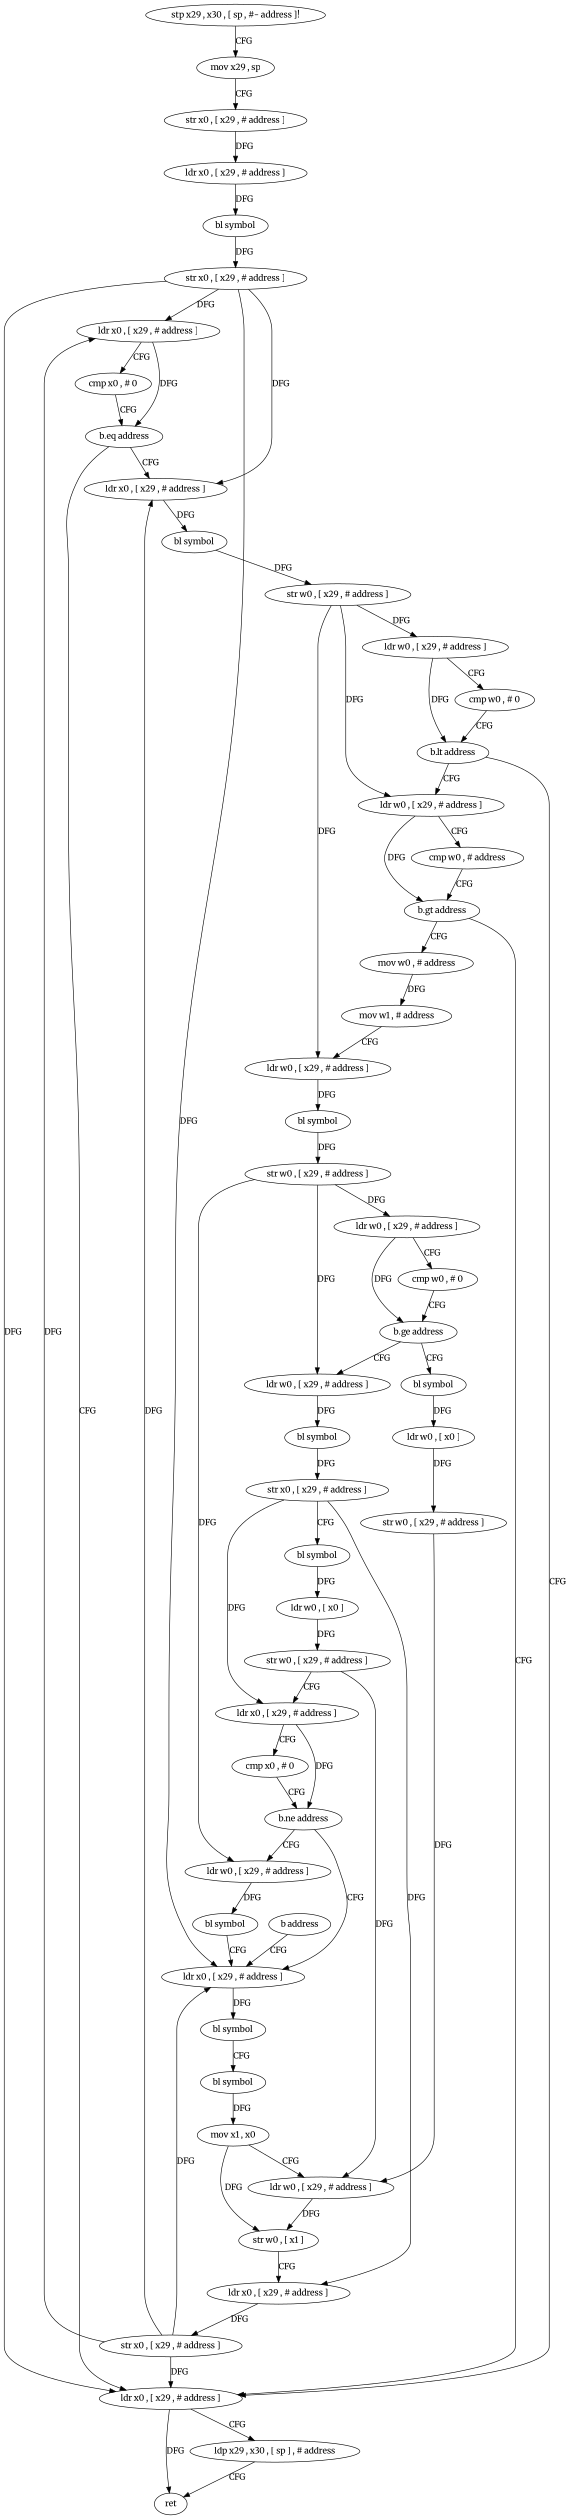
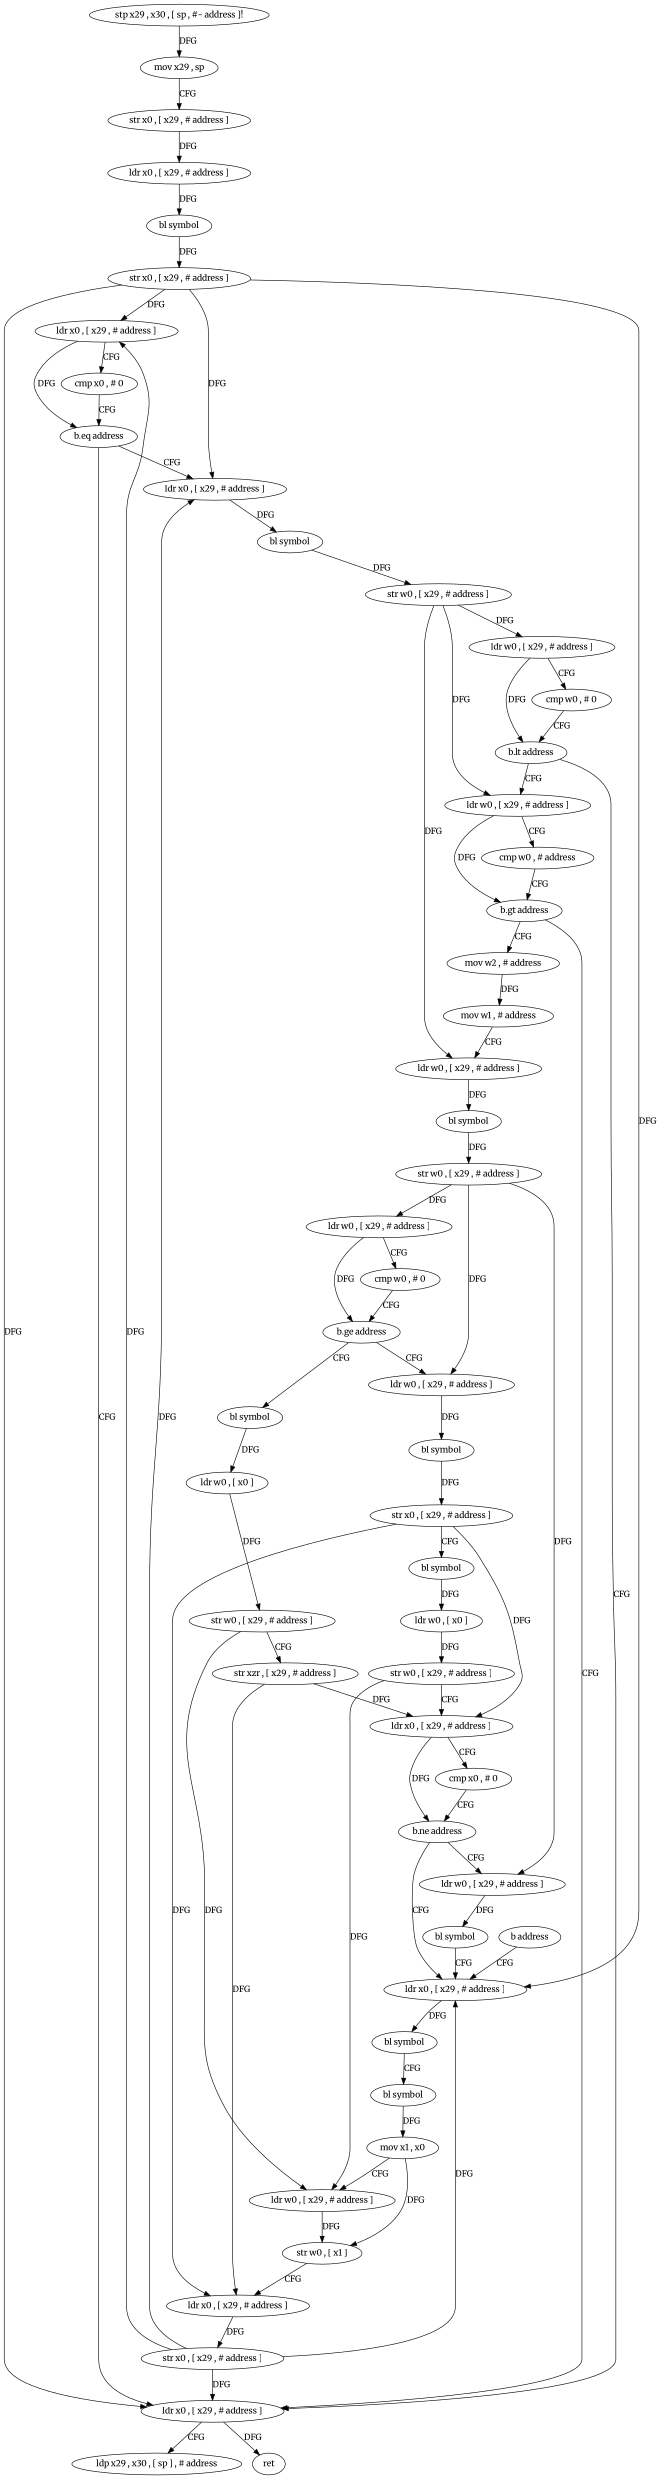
edge "stp x29 , x30 , [ sp , #- address ]!" -> "mov x29 , sp": label "CFG" -> "DFG"
node "mov w0 , # address": label "mov w0 , # address" -> "mov w2 , # address"
node "str xzr , [ x29 , # address ]": added
edge "ldp x29 , x30 , [ sp ] , # address" -> "ret": removed, label "CFG"
